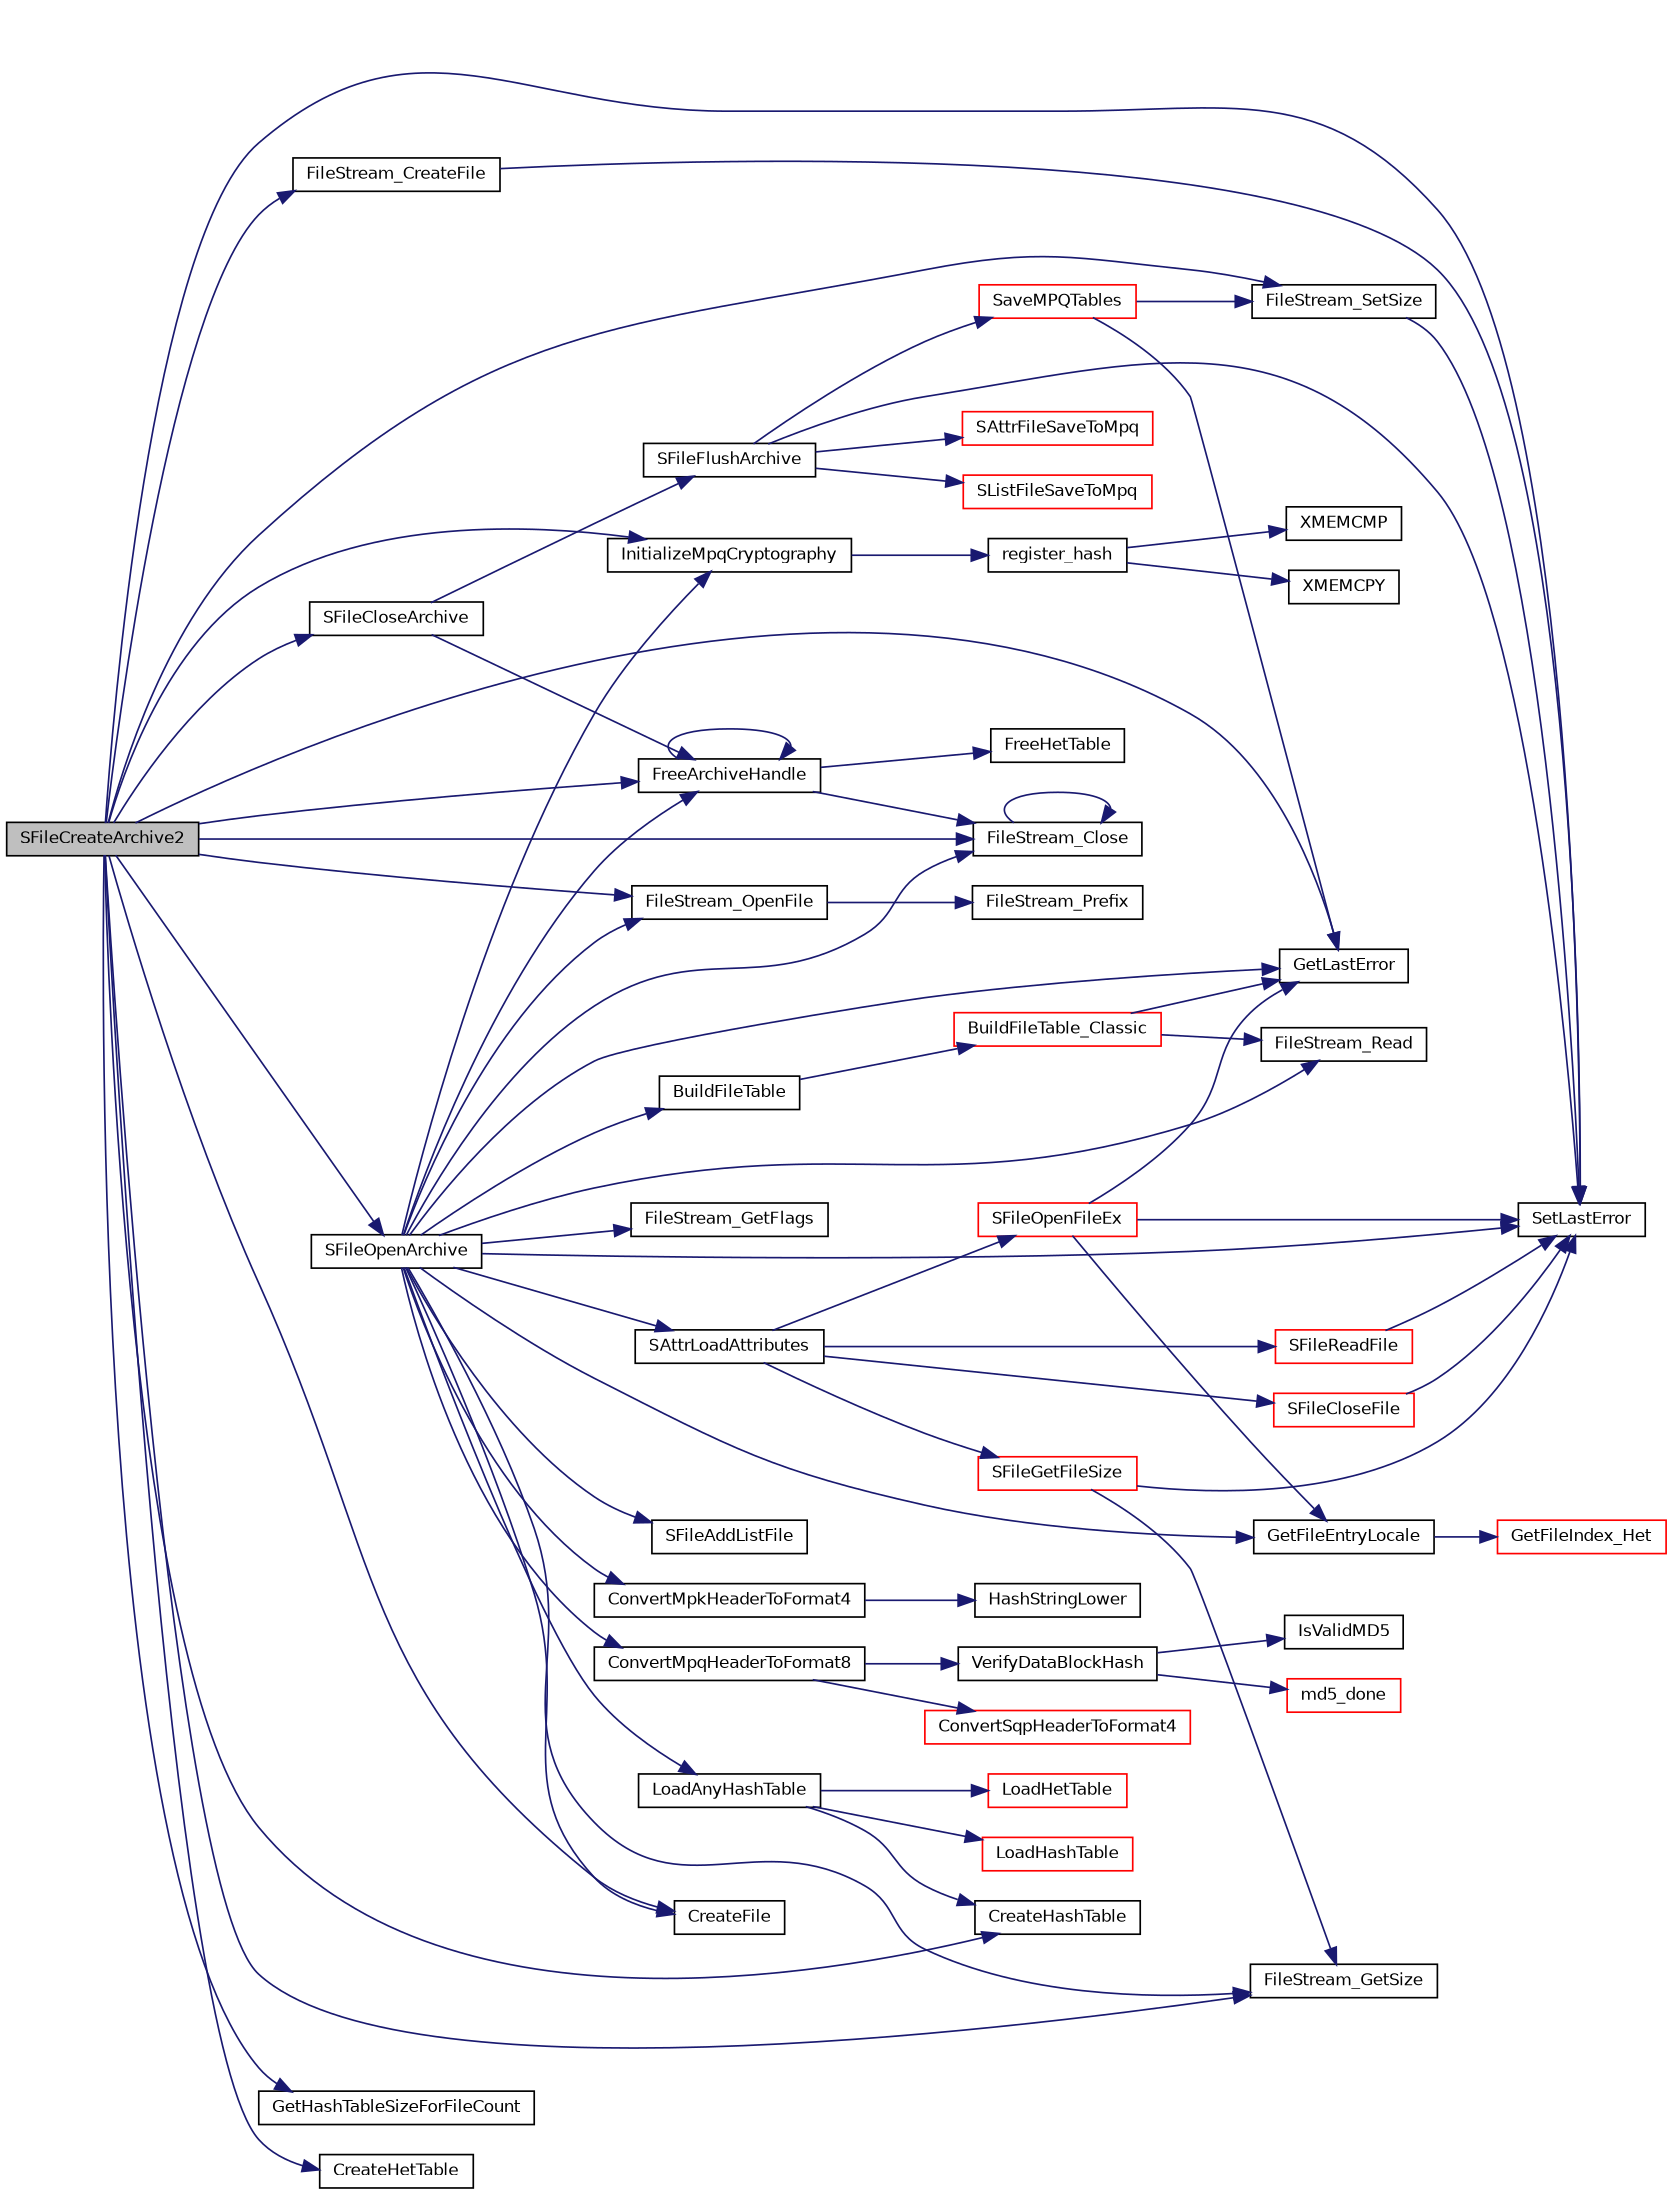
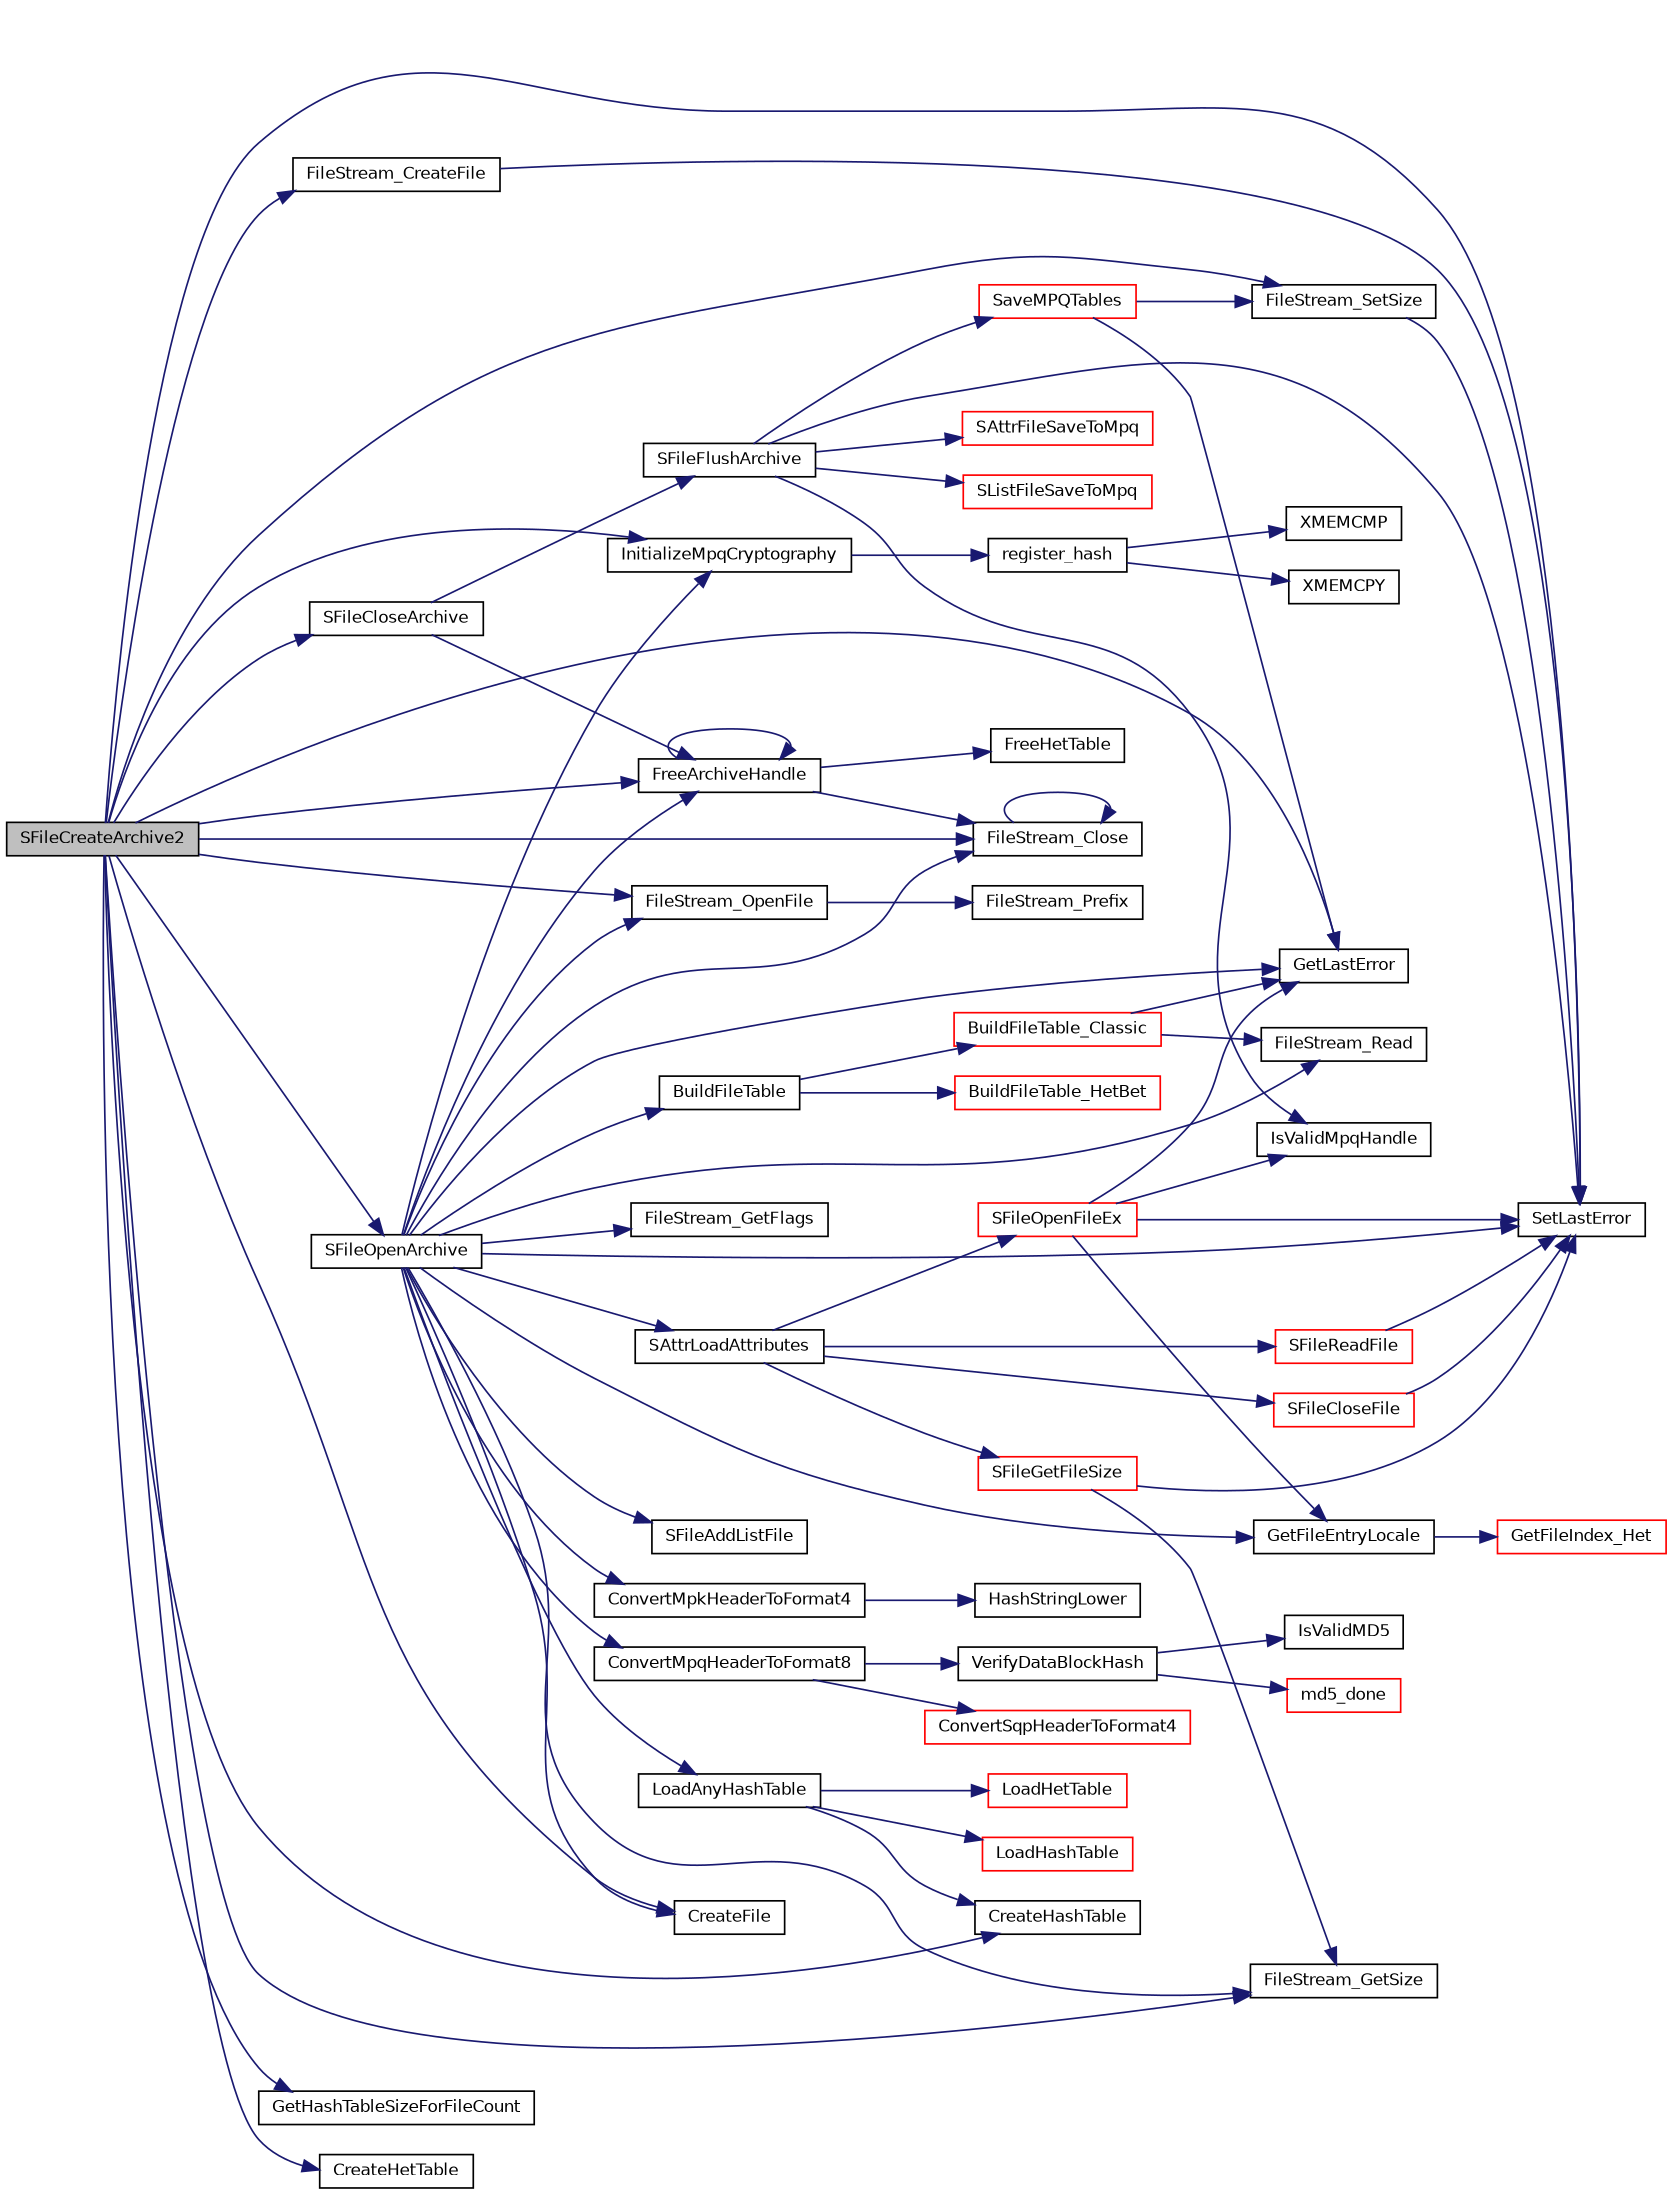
node "BuildFileTable_HetBet": added
node "IsValidMpqHandle": added
